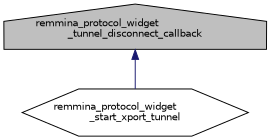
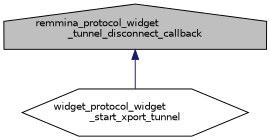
node "remmina_protocol_widget _start_xport_tunnel": label "remmina_protocol_widget _start_xport_tunnel" -> "widget_protocol_widget _start_xport_tunnel"
